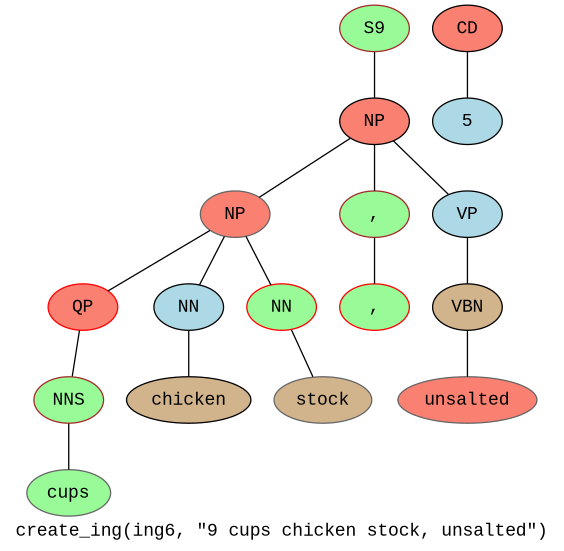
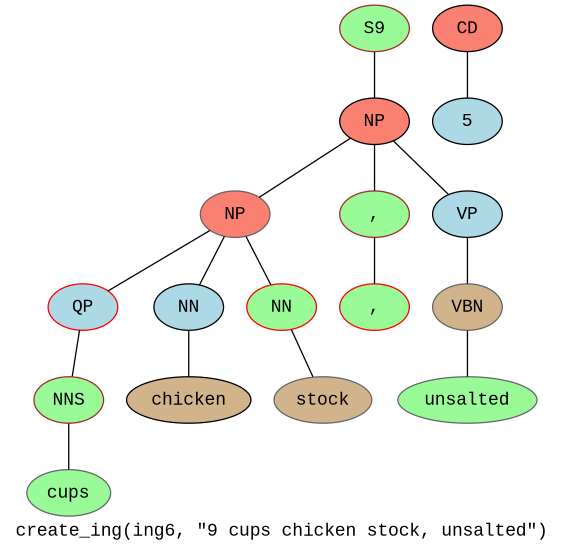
node "QP": fillcolor salmon -> lightblue
node "VBN": color black -> gray40
node "unsalted": fillcolor salmon -> palegreen
